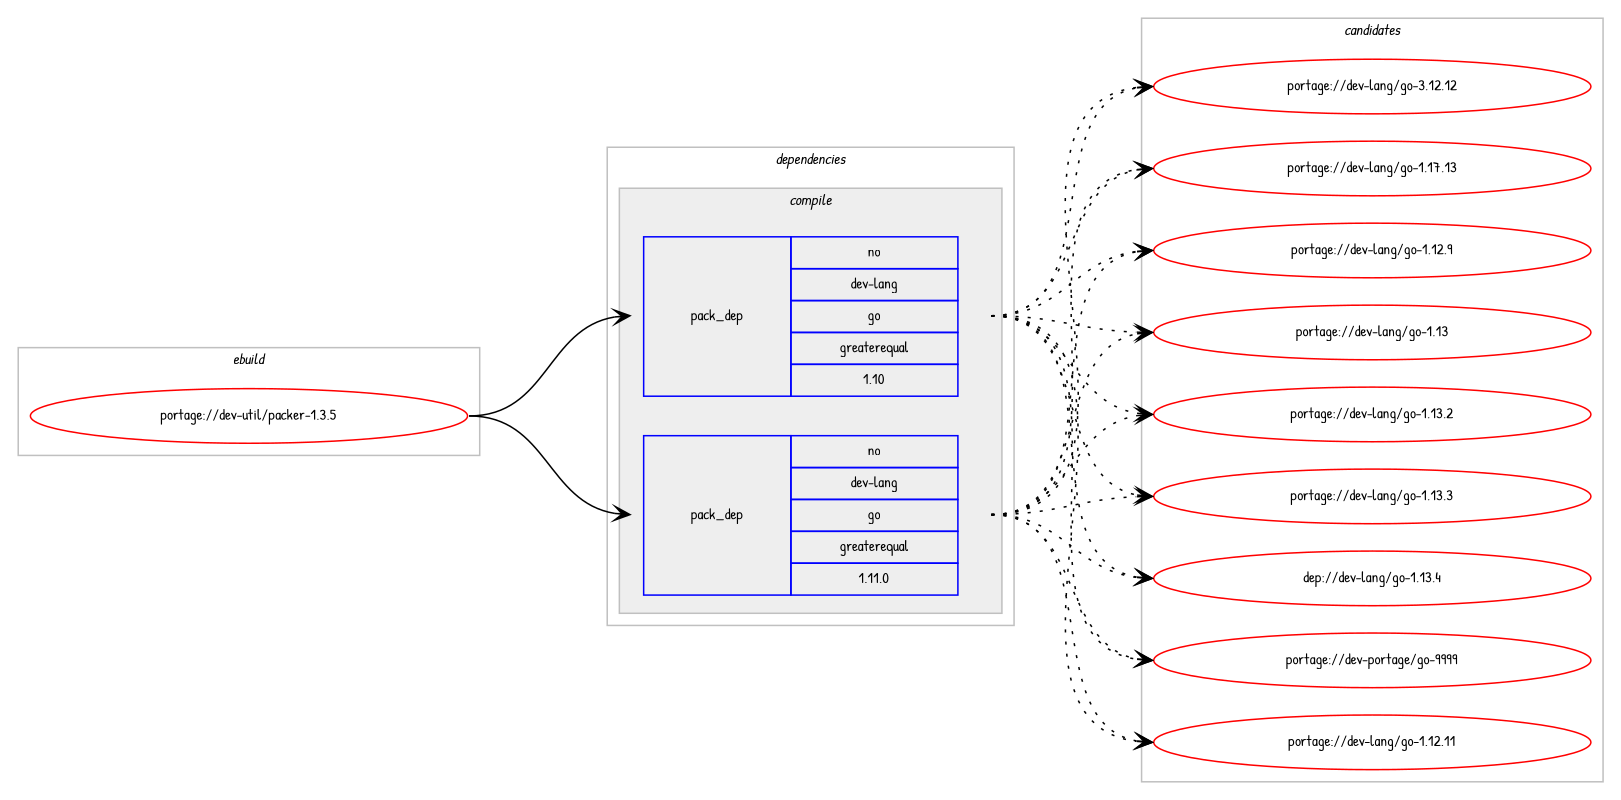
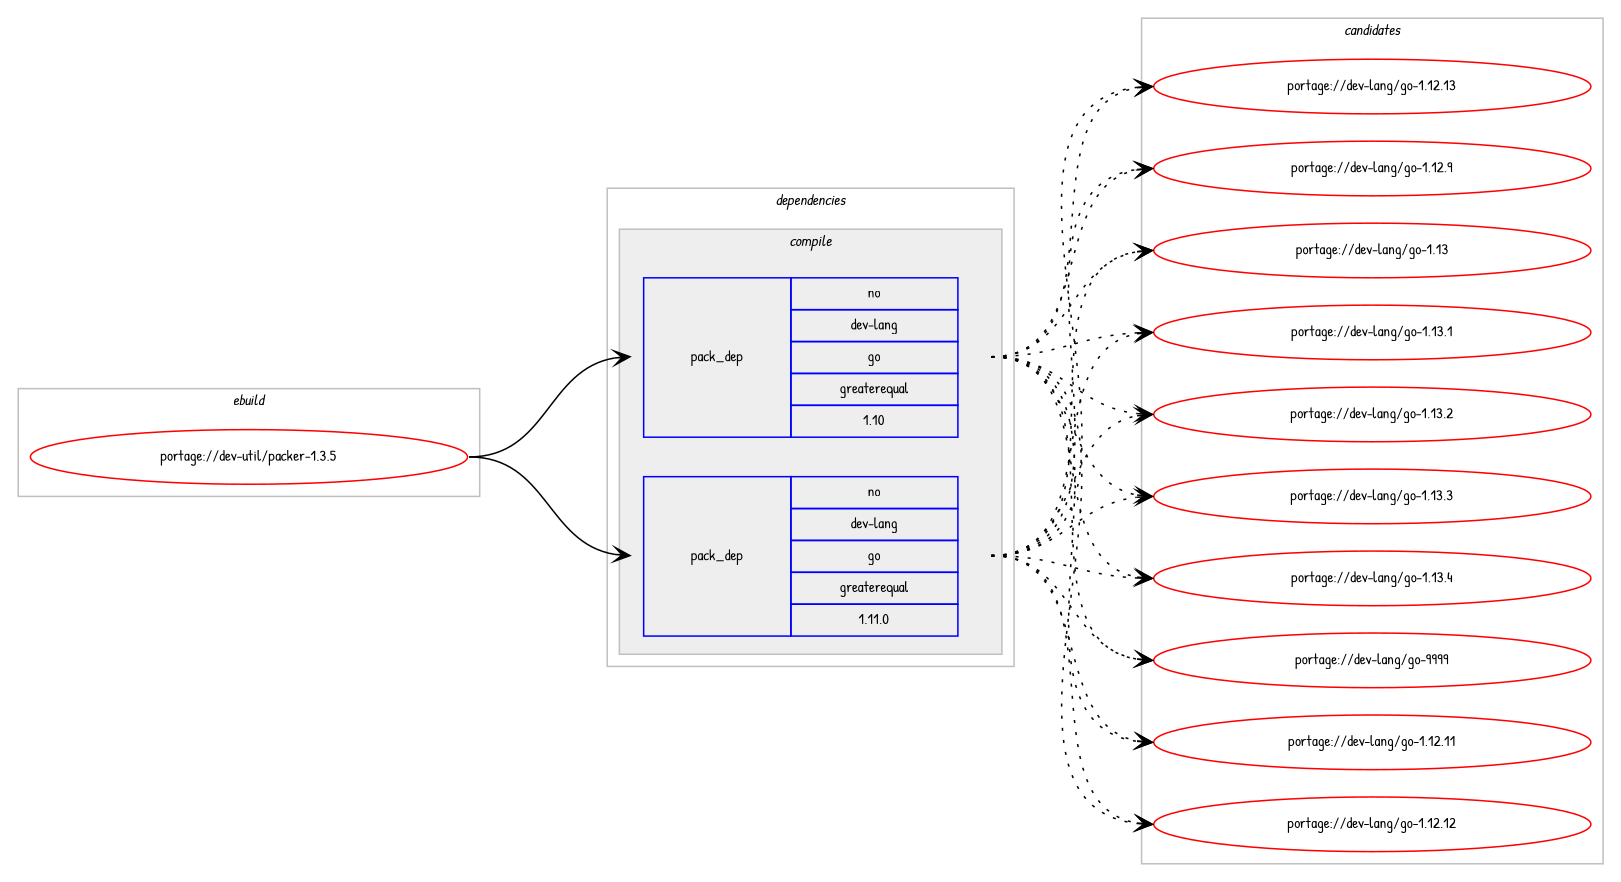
node "portage://dev-lang/go-3.12.12": label "portage://dev-lang/go-3.12.12" -> "portage://dev-lang/go-1.12.12"
node "portage://dev-lang/go-1.17.13": label "portage://dev-lang/go-1.17.13" -> "portage://dev-lang/go-1.12.13"
node "portage://dev-lang/go-1.13.1": added
node "dep://dev-lang/go-1.13.4": label "dep://dev-lang/go-1.13.4" -> "portage://dev-lang/go-1.13.4"
node "portage://dev-portage/go-9999": label "portage://dev-portage/go-9999" -> "portage://dev-lang/go-9999"
